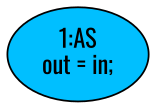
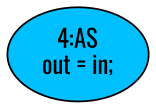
node "1:AS out = in;": label "1:AS out = in;" -> "4:AS out = in;"
